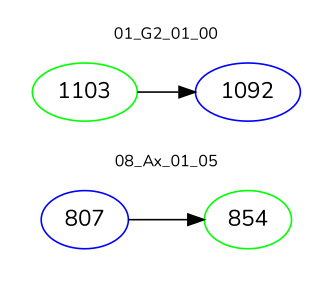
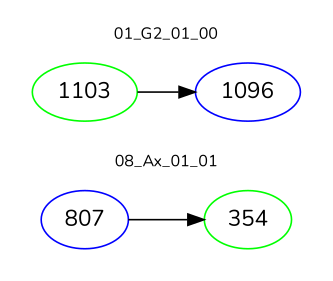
node "1092": label "1092" -> "1096"
cluster "08_Ax_01_05": label "08_Ax_01_05" -> "08_Ax_01_01"
node "854": label "854" -> "354"
